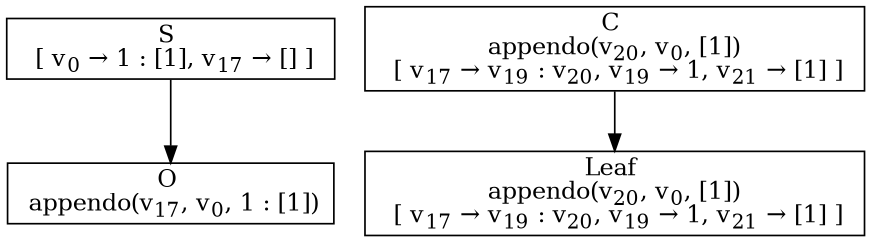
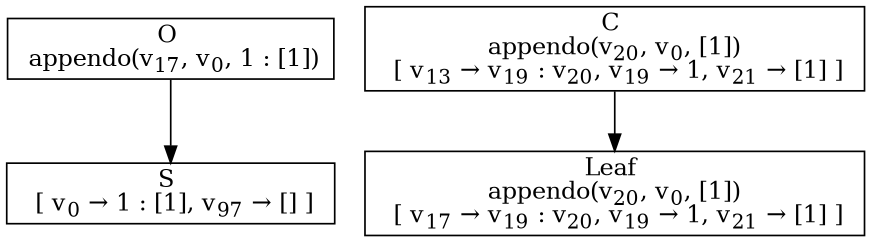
node "S": text "17" -> "97"
node "C": text "17" -> "13"
edge "S" -> "O": reversed
